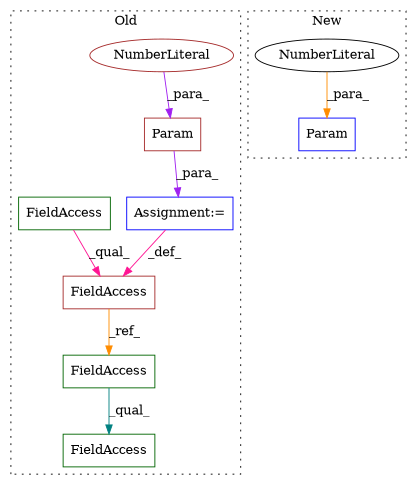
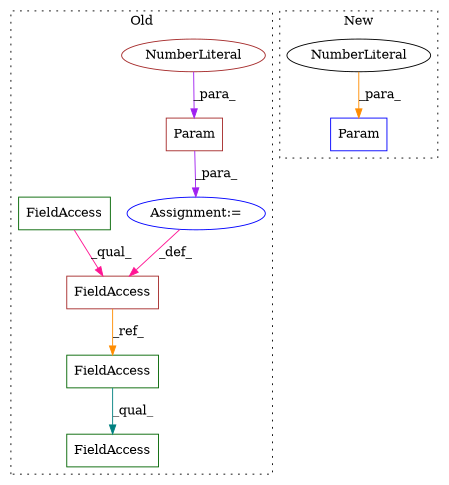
node "Assignment:=": shape box -> ellipse
